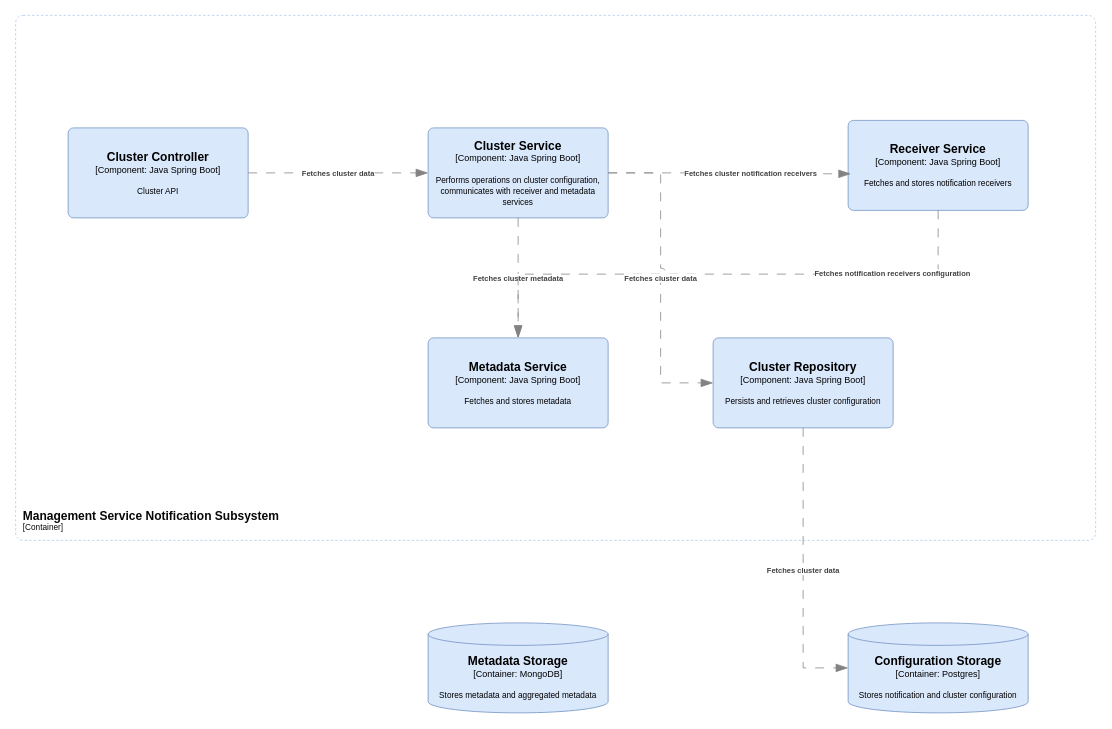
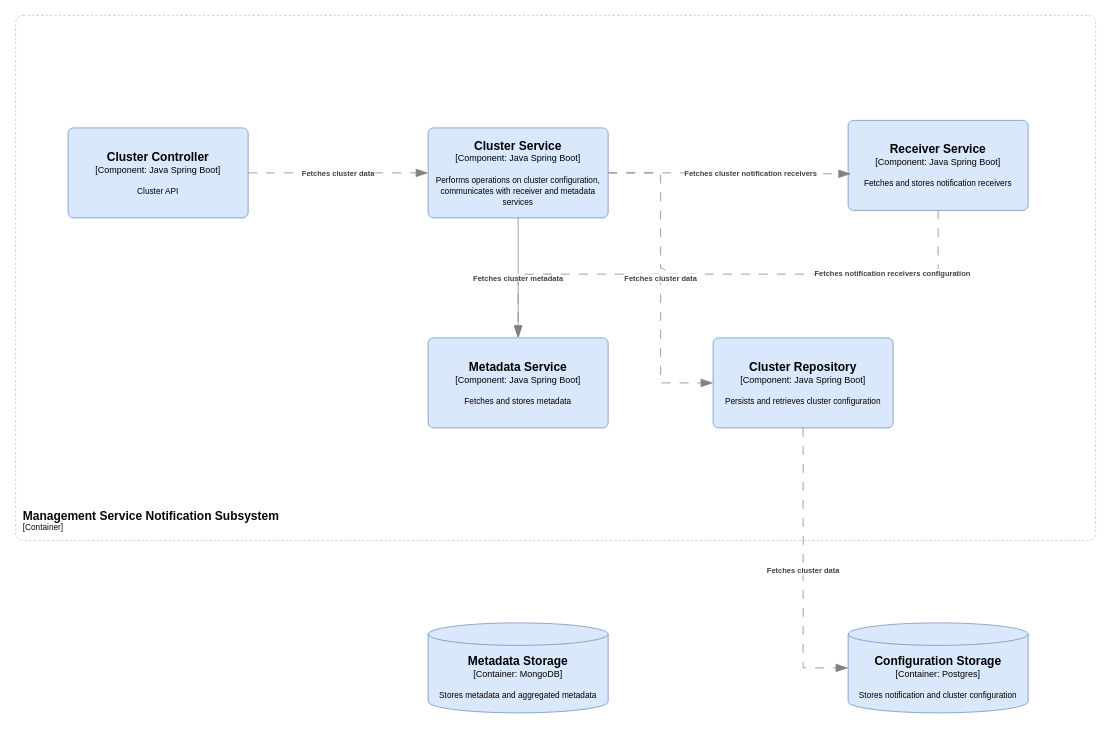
edge "Cluster Service [Component: Java Spring Boot] Performs operations on cluster configuration, communicates with receiver and metadata services" -> "Metadata Service [Component: Java Spring Boot] Fetches and stores metadata": style dashed -> solid
